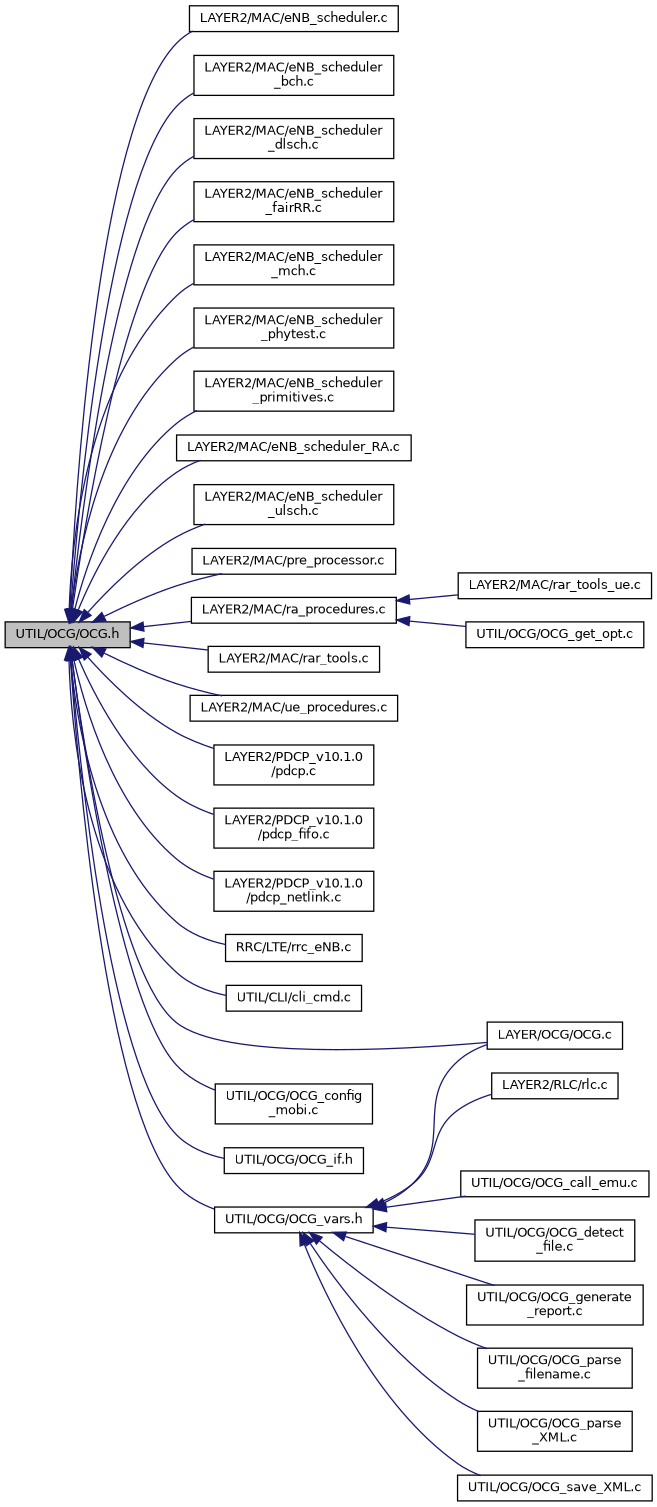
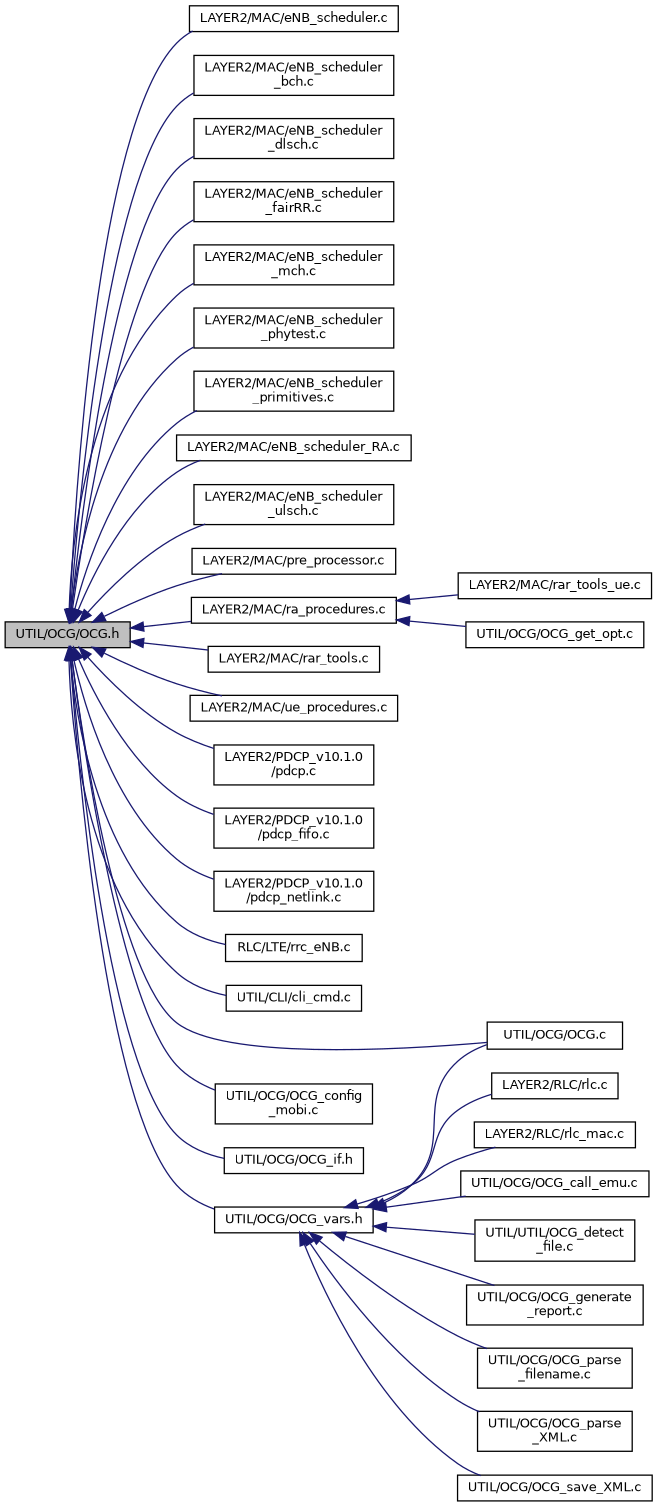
node "RRC/LTE/rrc_eNB.c": label "RRC/LTE/rrc_eNB.c" -> "RLC/LTE/rrc_eNB.c"
node "LAYER/OCG/OCG.c": label "LAYER/OCG/OCG.c" -> "UTIL/OCG/OCG.c"
node "LAYER2/RLC/rlc_mac.c": added
node "UTIL/OCG/OCG_detect _file.c": label "UTIL/OCG/OCG_detect _file.c" -> "UTIL/UTIL/OCG_detect _file.c"
